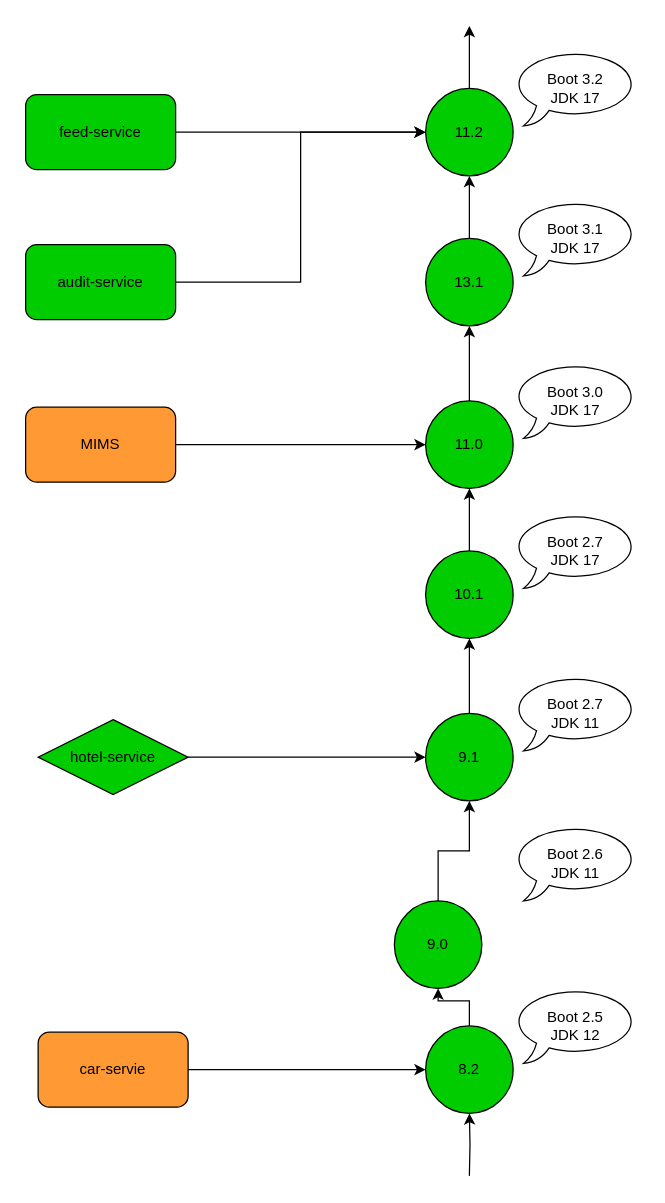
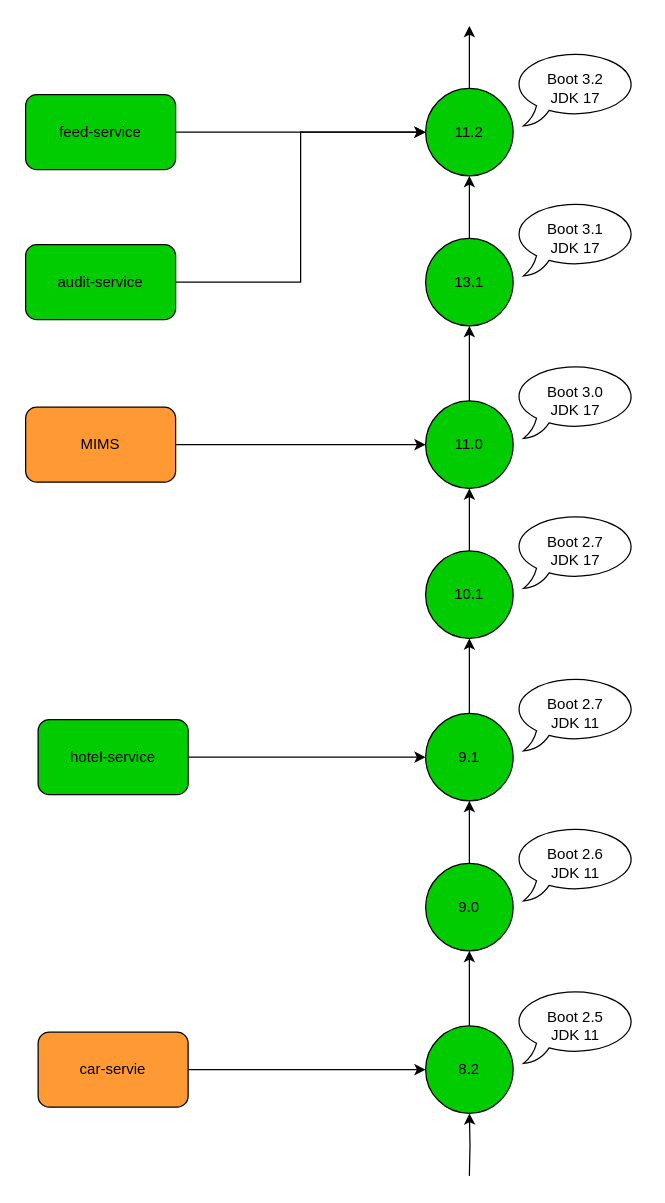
node "hotel-service": shape diamond -> rounded rectangle
node "9.0": moved (438, 944) -> (469, 907)
node "Boot 2.5 JDK 12": label "Boot 2.5 JDK 12" -> "Boot 2.5 JDK 11"
